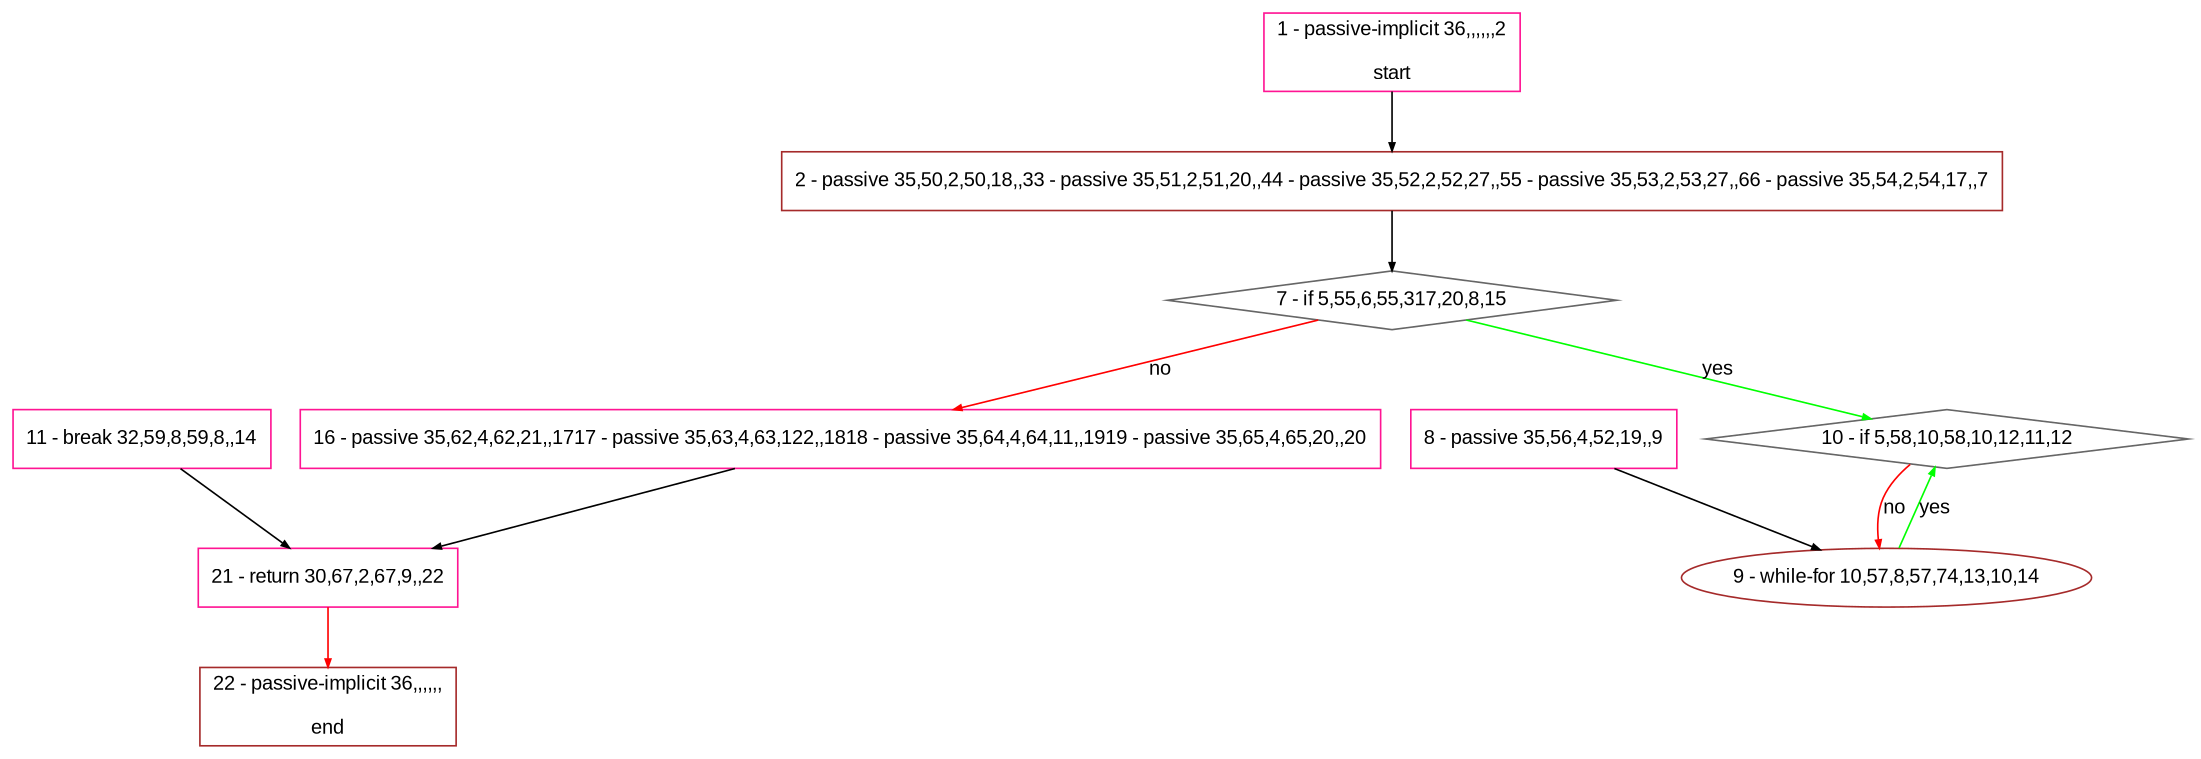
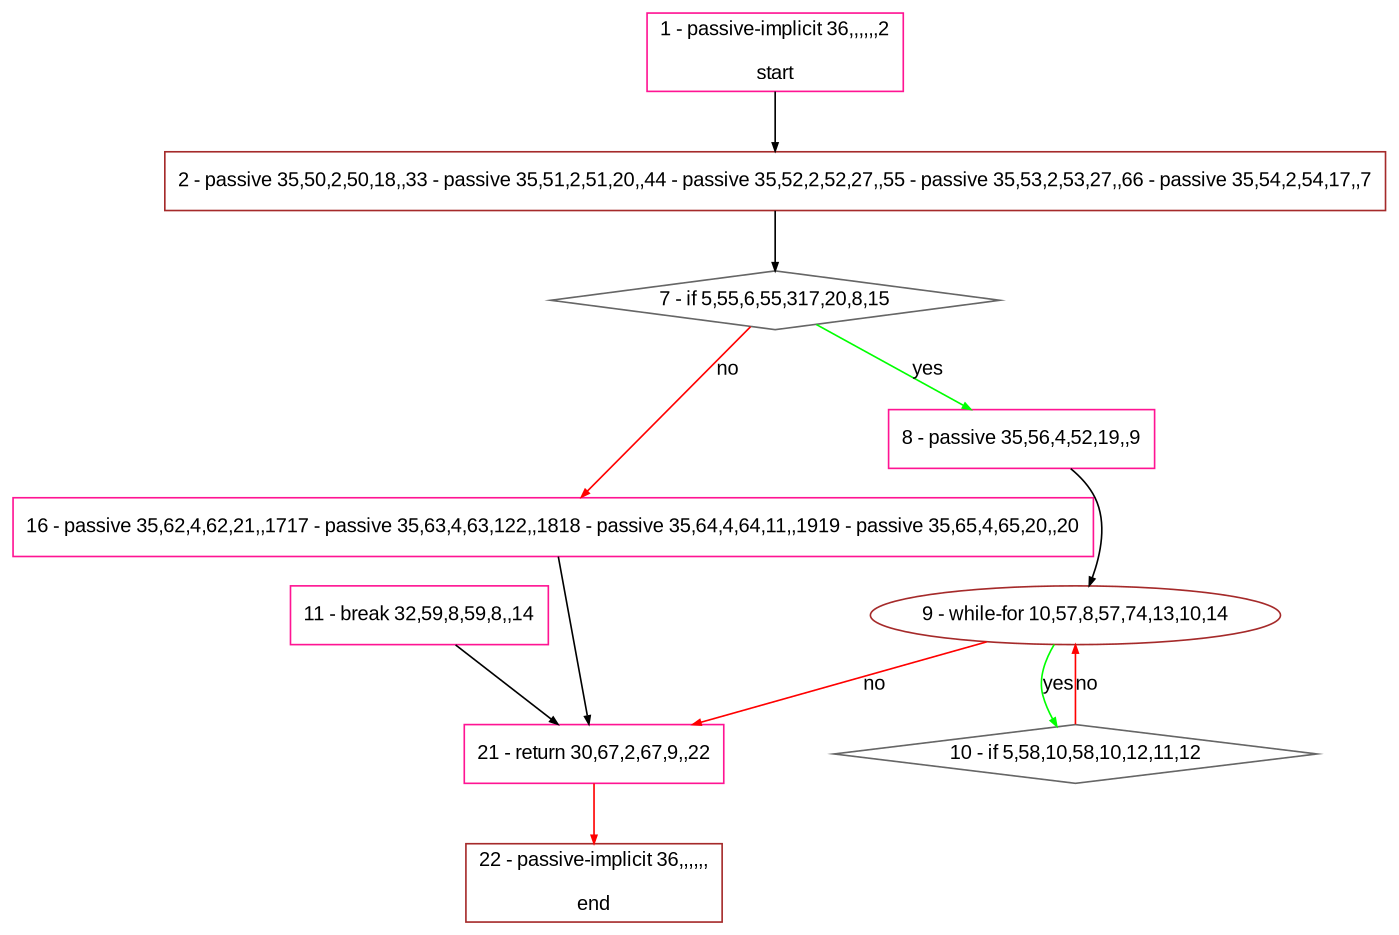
edge "7 - if 5,55,6,55,317,20,8,15" -> "10 - if 5,58,10,58,10,12,11,12": now "7 - if 5,55,6,55,317,20,8,15" -> "8 - passive 35,56,4,52,19,,9"
edge "9 - while-for 10,57,8,57,74,13,10,14" -> "21 - return 30,67,2,67,9,,22": added, label "no"
